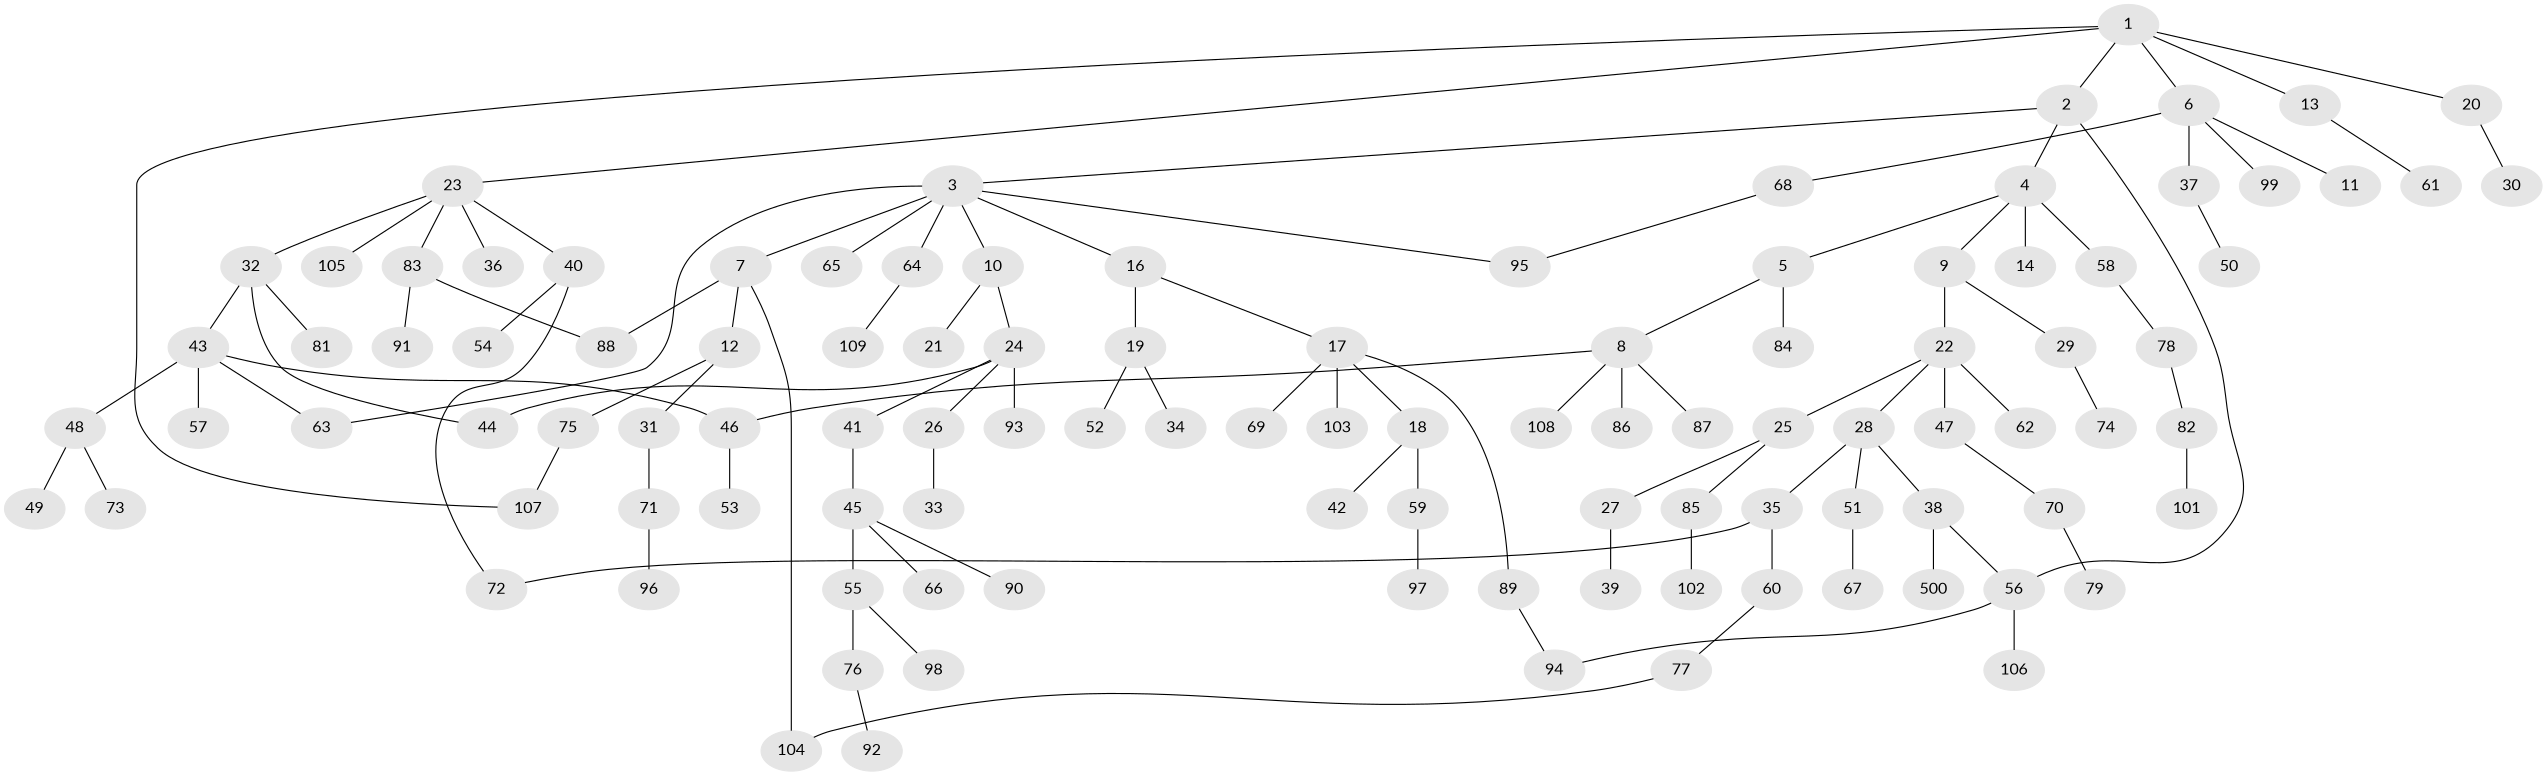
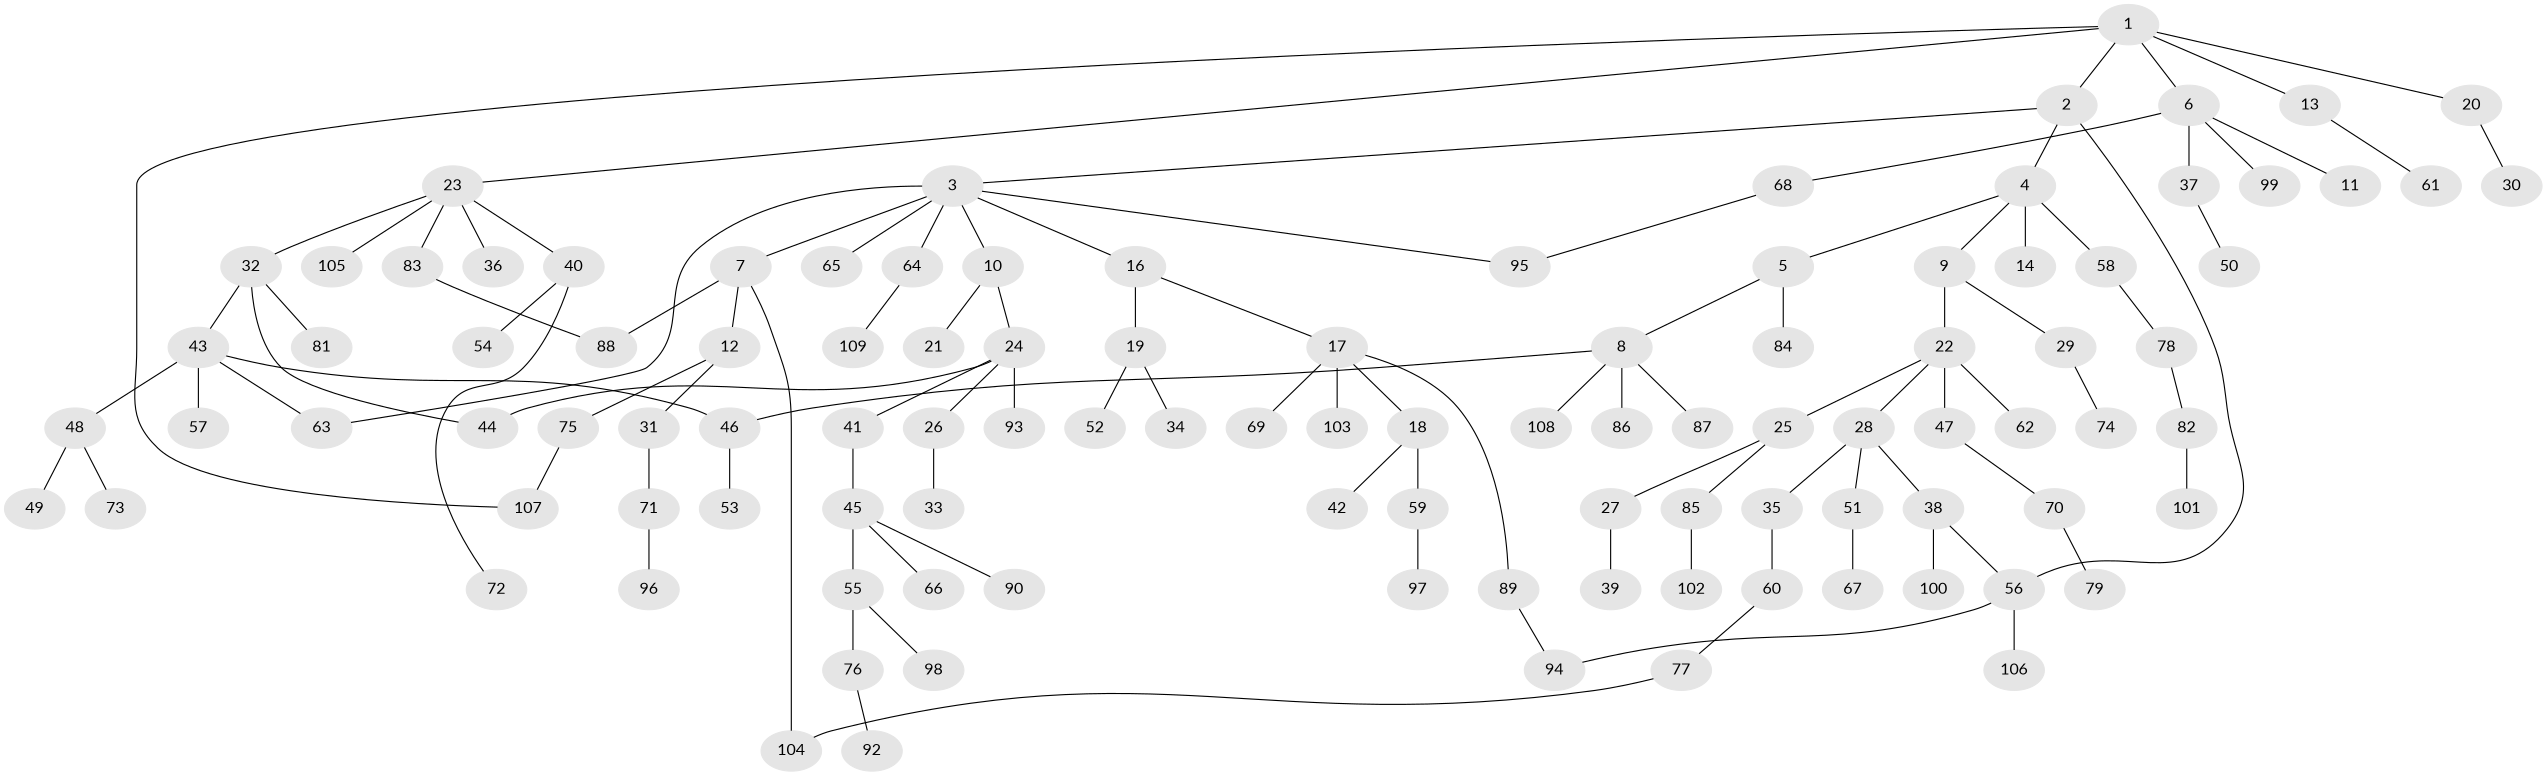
node "91": removed
edge "35" -- "72": removed
node "500": label "500" -> "100"
